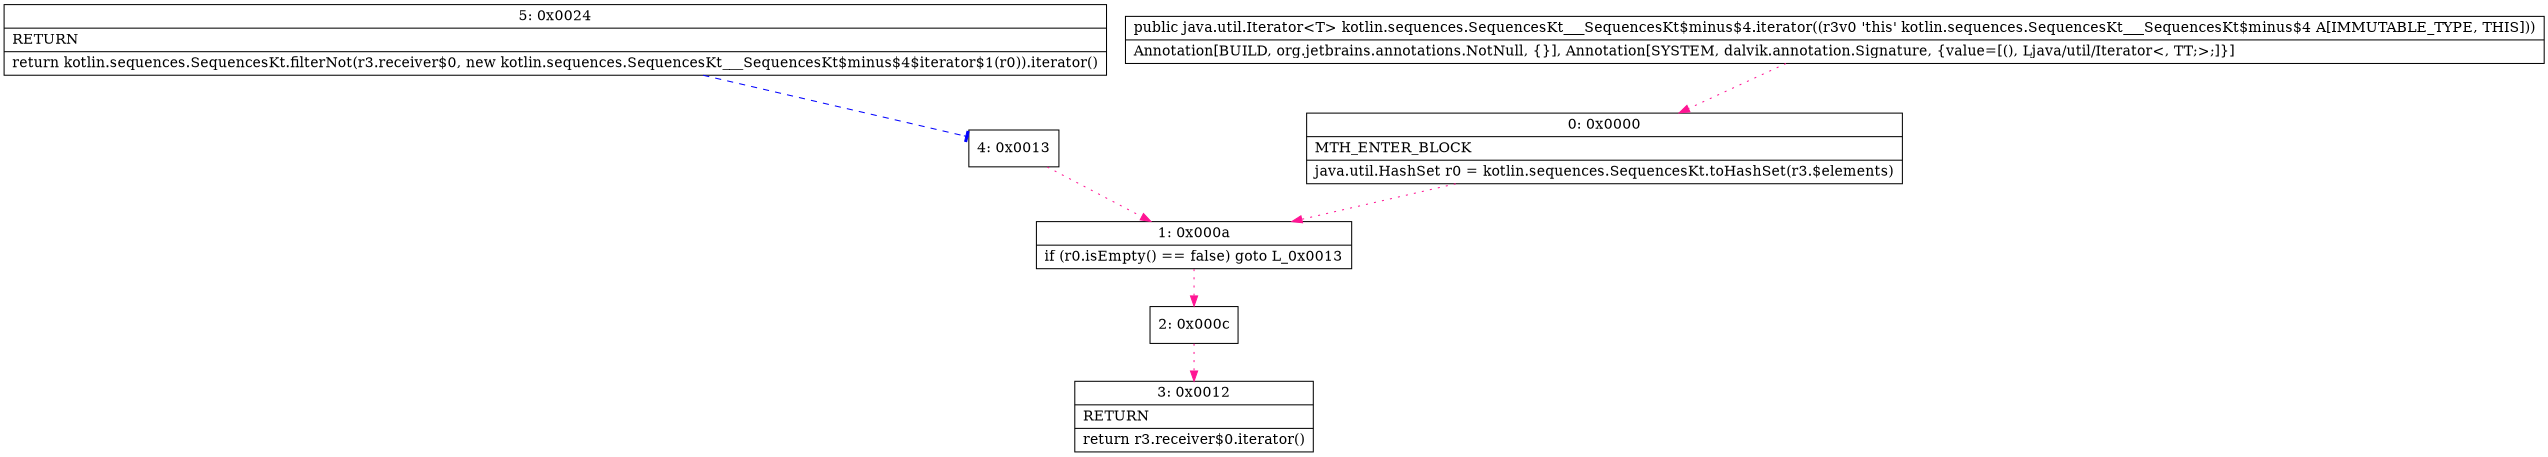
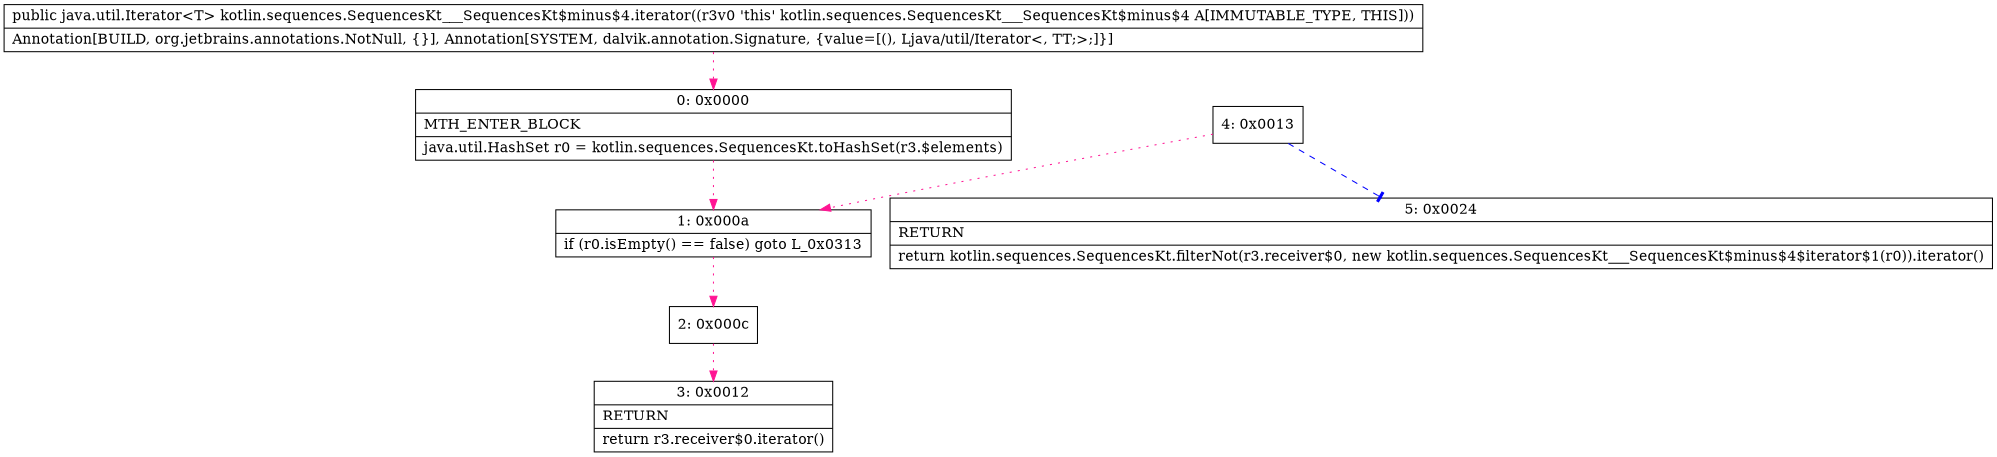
edge "5: 0x0024" -> "4: 0x0013": reversed
node "1: 0x000a": text "if (r0.isEmpty() == false) goto L_0x0013" -> "if (r0.isEmpty() == false) goto L_0x0313"
